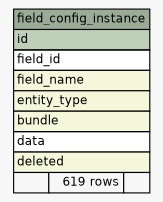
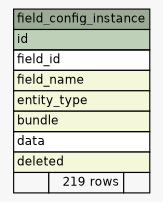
node "field_config_instance": text "619 rows" -> "219 rows"
